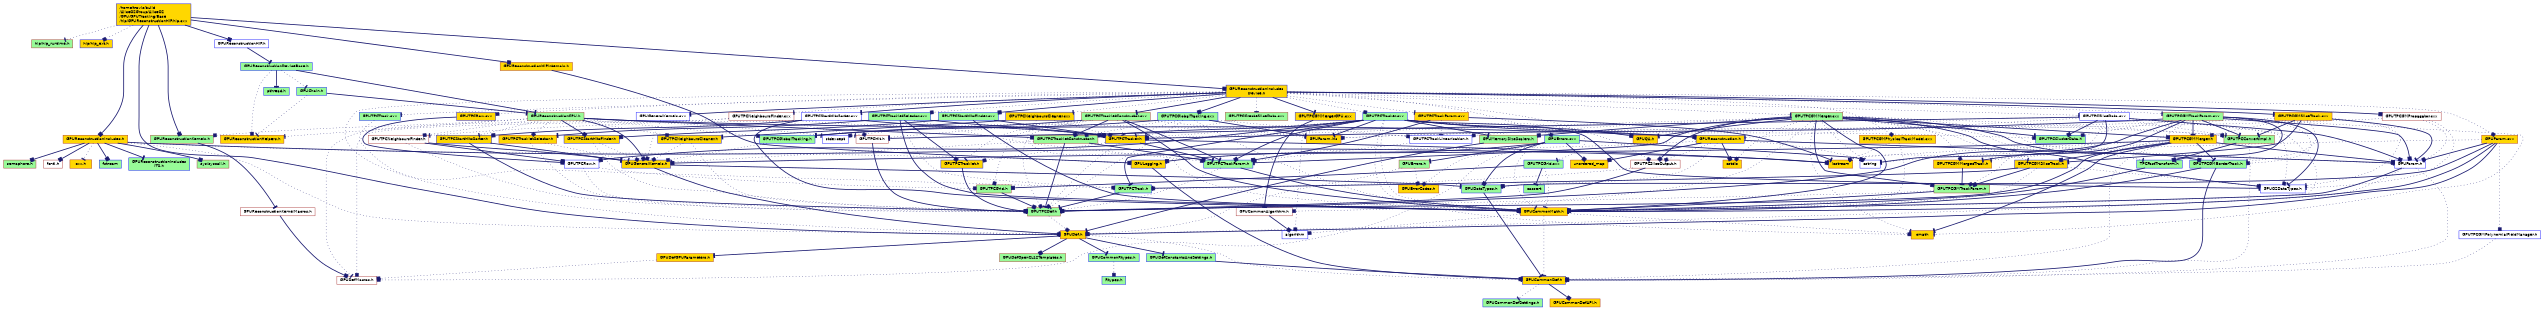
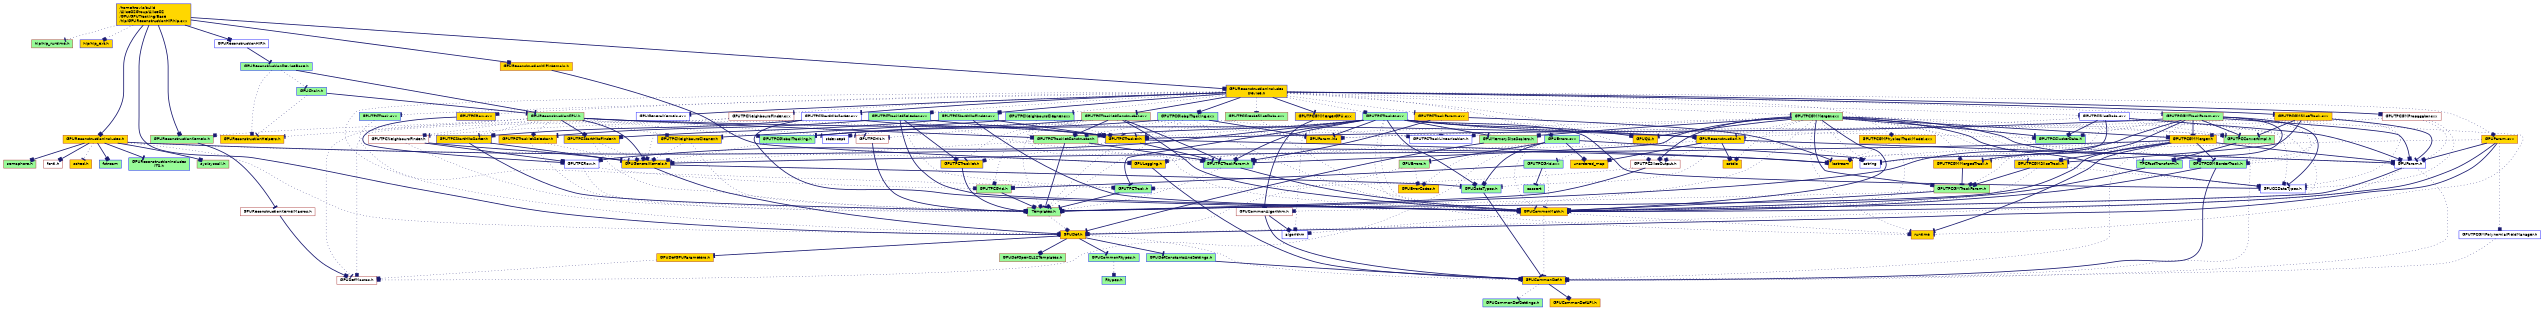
node "pthread.h": removed
node "GPUTPCNeighboursCleaner.cxx": fillcolor gold -> palegreen
edge "GPUTPCGMMerger.cxx" -> "GPUReconstruction.h": added
edge "GPUTPCStartHitsSorter.cxx" -> "GPUTPCHit.h": arrowhead box -> tee
edge "GPUTPCSliceData.cxx" -> "GPUTPCHit.h": removed
edge "GPUErrors.cxx" -> "GPULogging.h": style bold -> dotted
node "cxx.h": label "cxx.h" -> "sched.h"
edge "GPUTPCGMSliceTrack.h" -> "GPUTPCTrack.h": removed
edge "GPUParam.cxx" -> "GPUDataTypes.h": now "GPUTPCTracker.cxx" -> "GPUDataTypes.h"
edge "GPUTPCCreateSliceData.cxx" -> "GPUCommonMath.h": added
node "GPUTPCDef.h": label "GPUTPCDef.h" -> "Templates.h"
node "cmath": label "cmath" -> "runtime"
edge "GPUCommonAlgorithm.h" -> "GPUCommonDef.h": added
